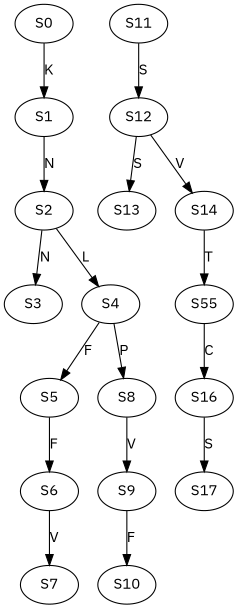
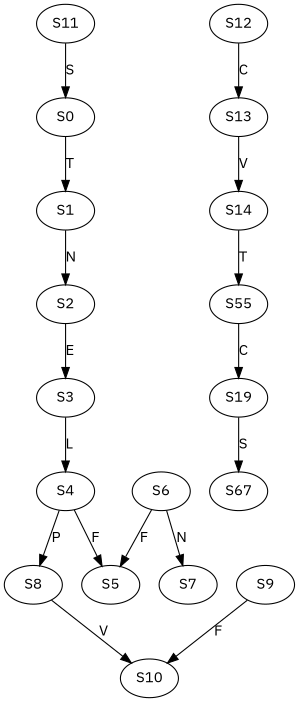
edge "S11" -> "S12": now "S11" -> "S0"
edge "S0" -> "S1": label "K" -> "T"
edge "S12" -> "S14": now "S13" -> "S14"
edge "S12" -> "S13": label "S" -> "C"
edge "S2" -> "S4": now "S3" -> "S4"
edge "S2" -> "S3": label "N" -> "E"
node "S16": label "S16" -> "S19"
edge "S5" -> "S6": reversed
edge "S8" -> "S9": now "S8" -> "S10"
node "S17": label "S17" -> "S67"
edge "S6" -> "S7": label "V" -> "N"
